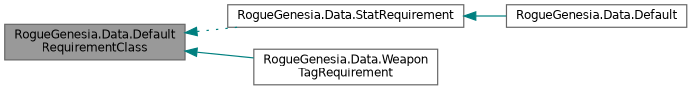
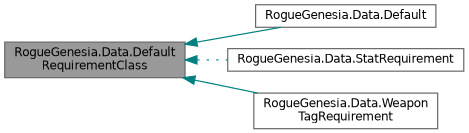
edge "RogueGenesia.Data.Default" -> "RogueGenesia.Data.StatRequirement": now "RogueGenesia.Data.Default" -> "RogueGenesia.Data.Default RequirementClass"
